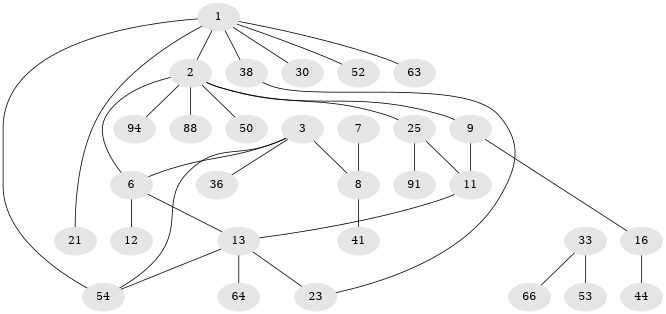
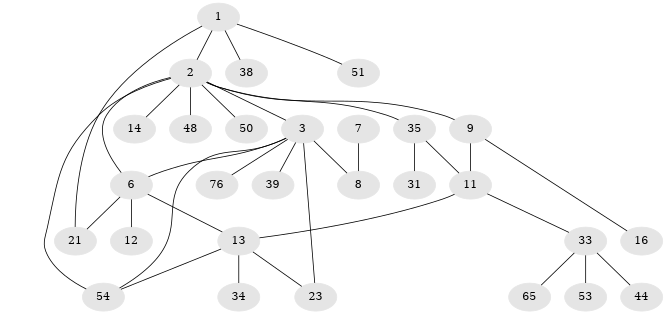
node "30": removed
node "52": label "52" -> "51"
node "63": removed
edge "2" -- "3": added
edge "1" -- "54": now "2" -- "54"
node "94": label "94" -> "14"
node "88": label "88" -> "48"
node "25": label "25" -> "35"
edge "38" -- "23": now "3" -- "23"
node "36": label "36" -> "76"
node "39": added
node "91": label "91" -> "31"
edge "6" -- "21": added
edge "11" -- "33": added
node "41": removed
edge "16" -- "44": now "33" -- "44"
node "64": label "64" -> "34"
node "66": label "66" -> "65"
